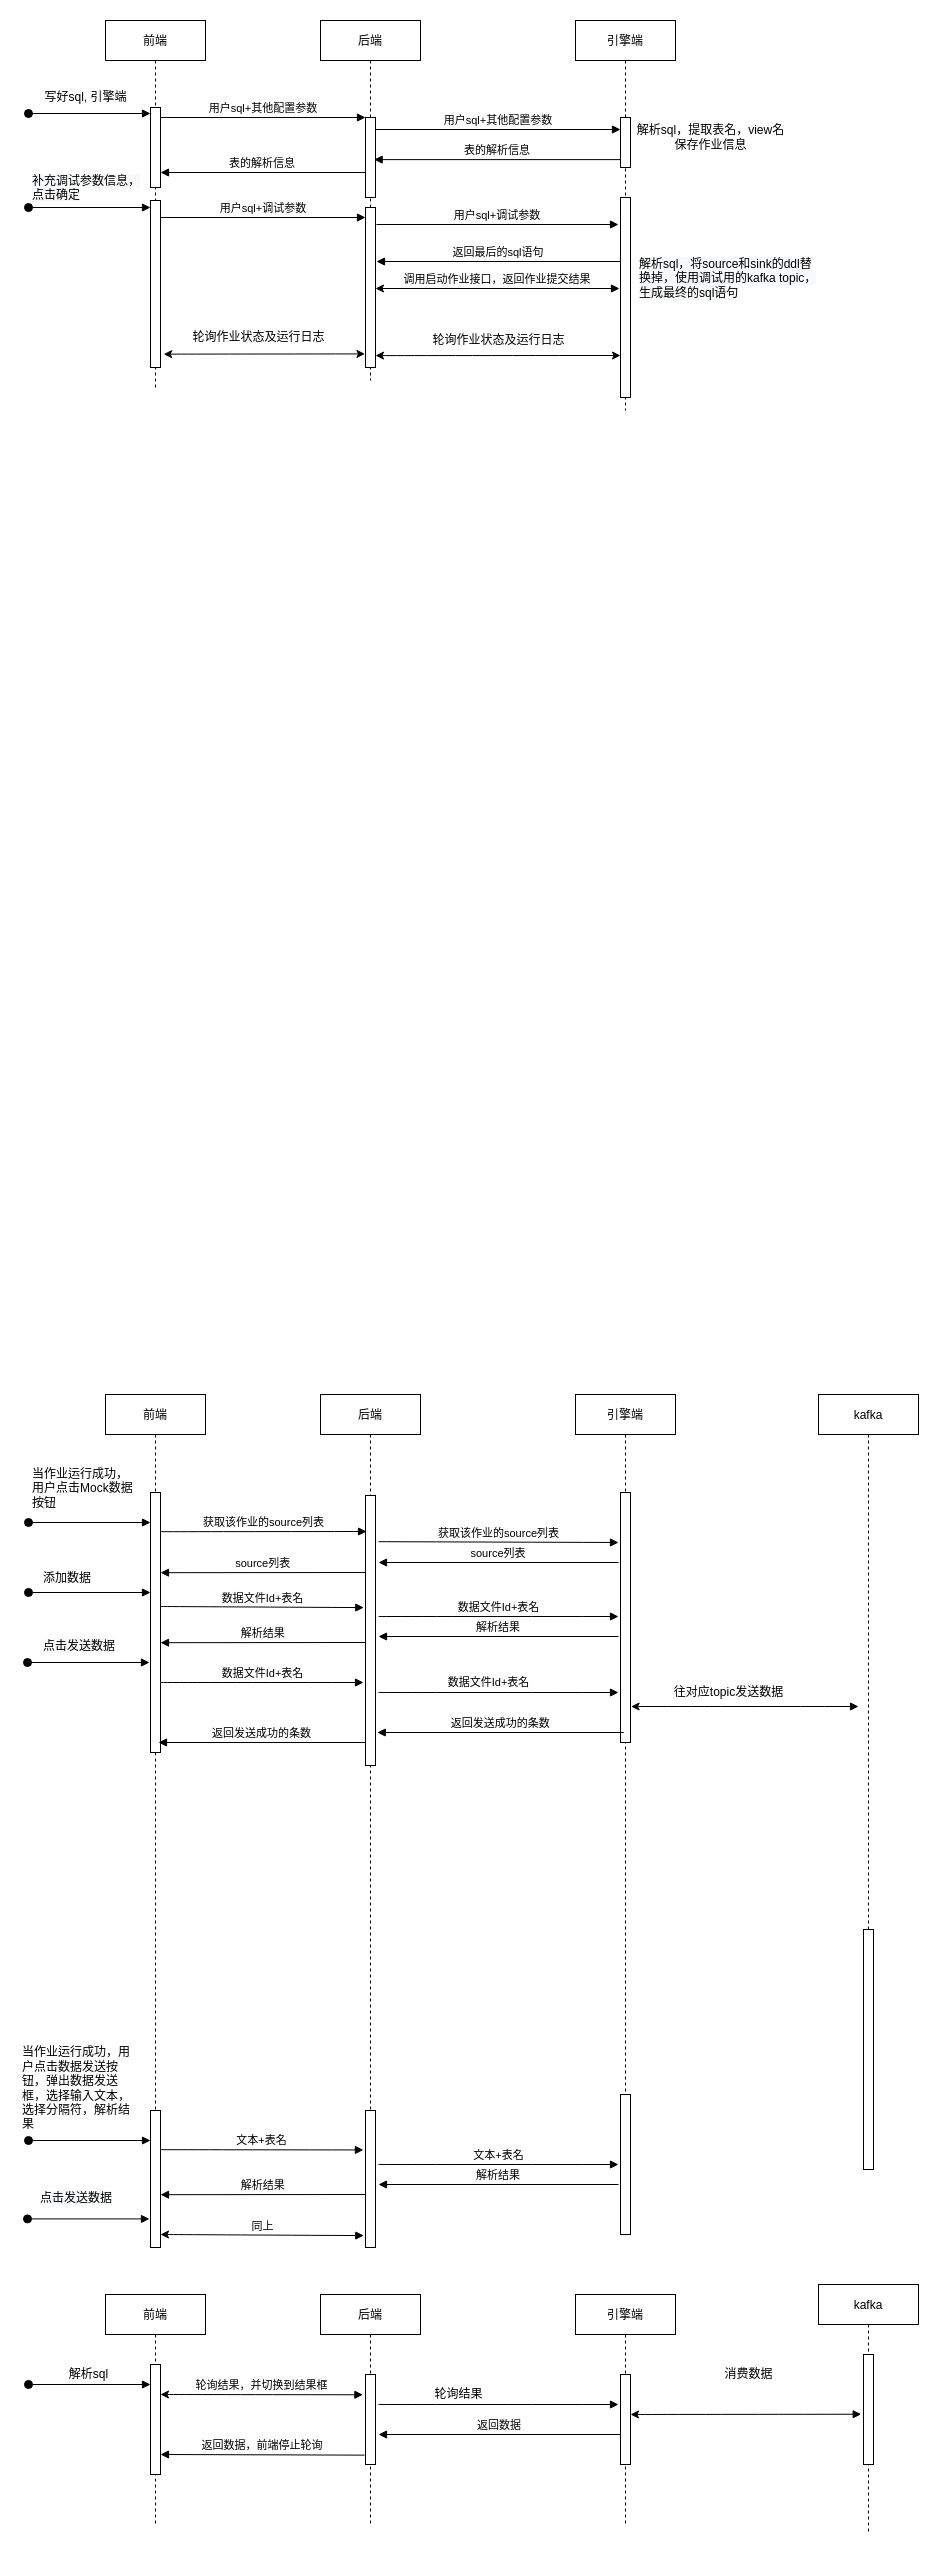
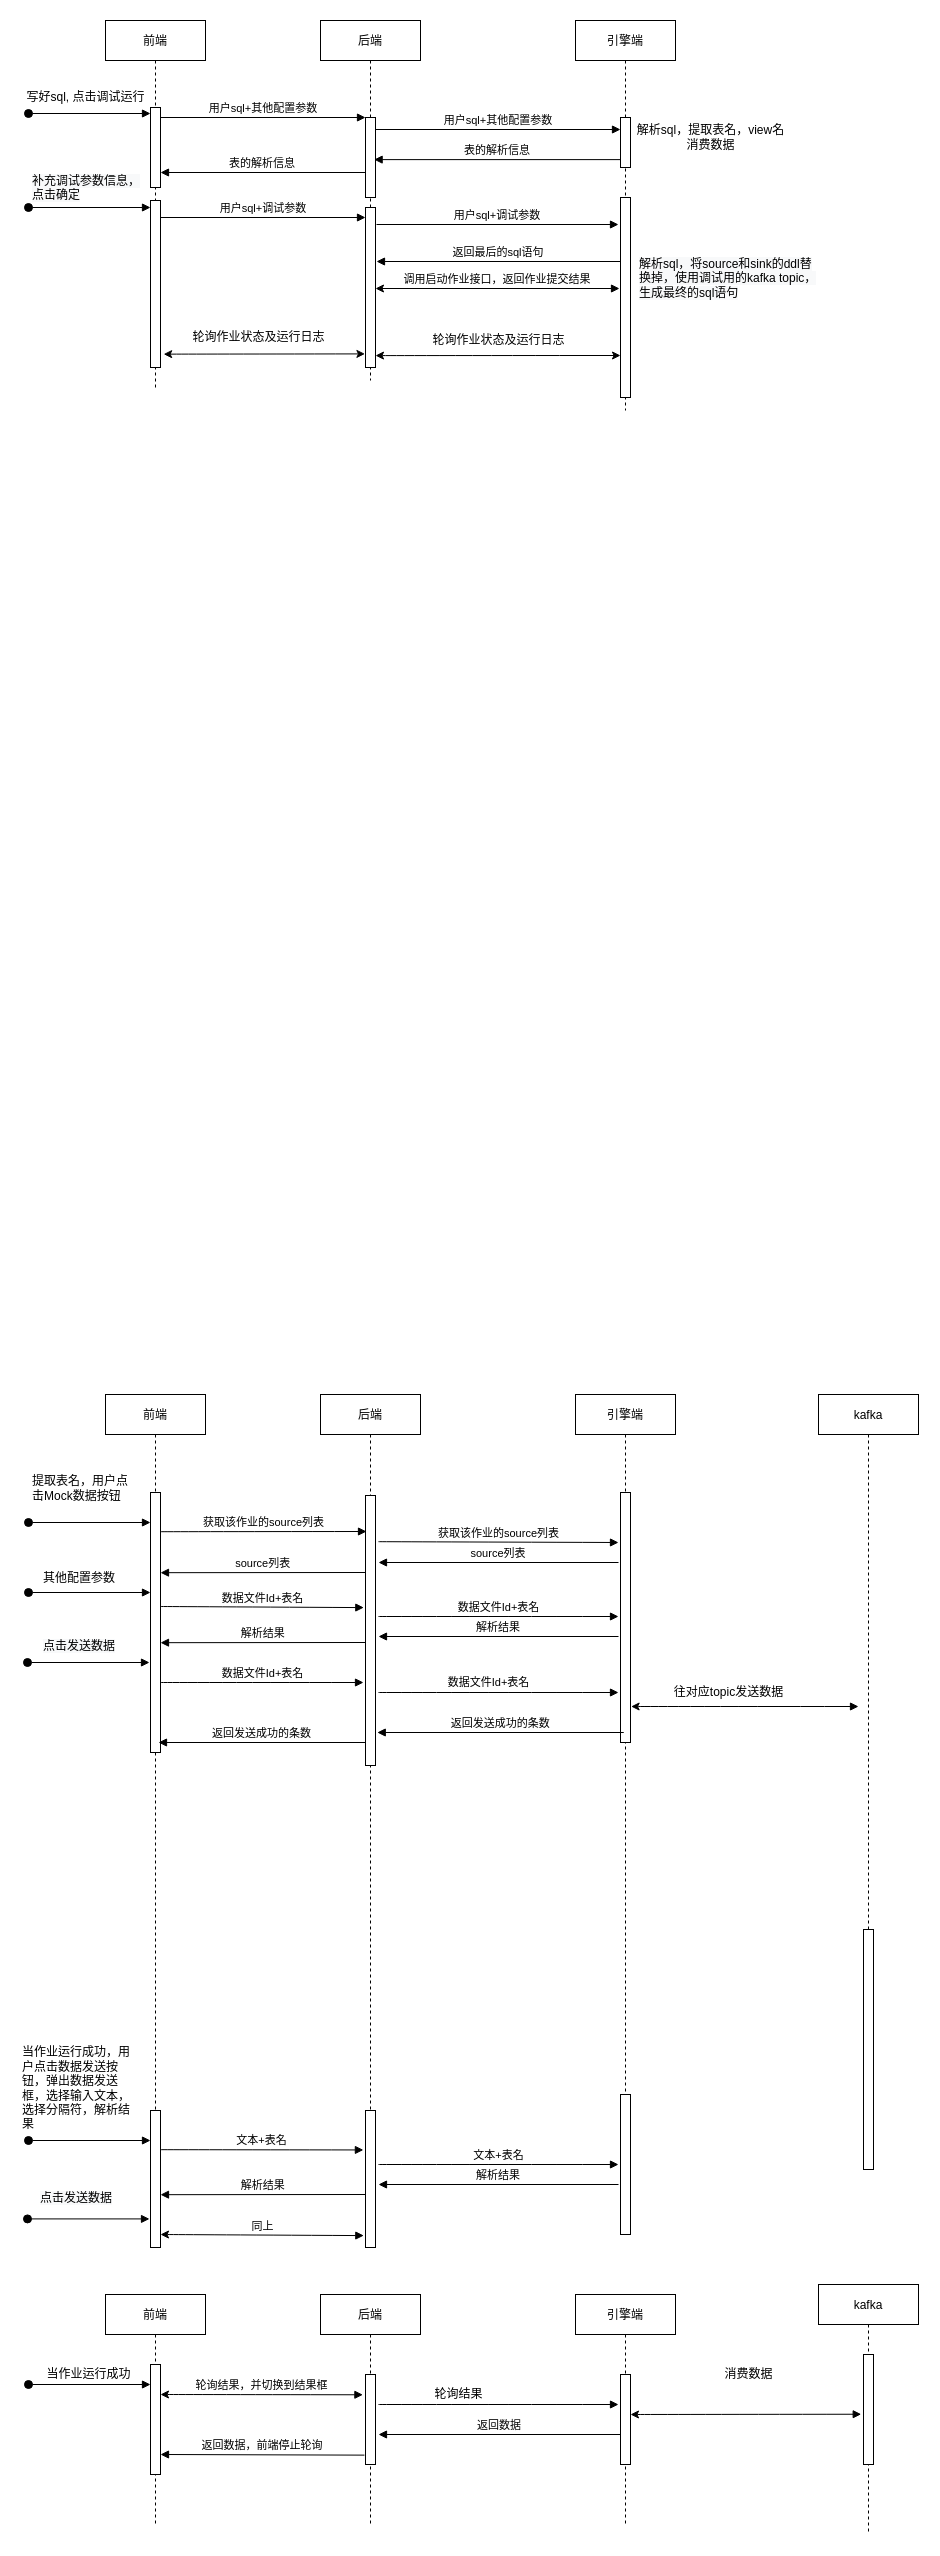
node "写好sql, 引擎端": label "写好sql, 引擎端" -> "写好sql, 点击调试运行"
node "解析sql，提取表名，view名 保存作业信息": label "解析sql，提取表名，view名 保存作业信息" -> "解析sql，提取表名，view名 消费数据"
node "当作业运行成功，用户点击Mock数据按钮": label "当作业运行成功，用户点击Mock数据按钮" -> "提取表名，用户点击Mock数据按钮"
node "添加数据": label "添加数据" -> "其他配置参数"
node "解析sql": label "解析sql" -> "当作业运行成功"
